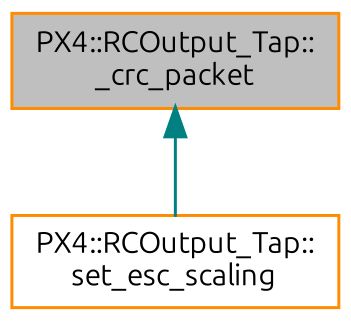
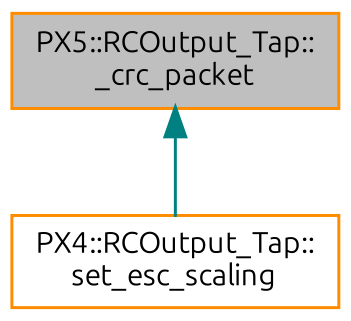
node "PX4::RCOutput_Tap:: _crc_packet": label "PX4::RCOutput_Tap:: _crc_packet" -> "PX5::RCOutput_Tap:: _crc_packet"
